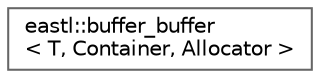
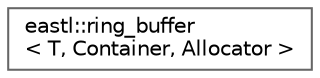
node "eastl::buffer_buffer < T, Container, Allocator >": label "eastl::buffer_buffer < T, Container, Allocator >" -> "eastl::ring_buffer < T, Container, Allocator >"
